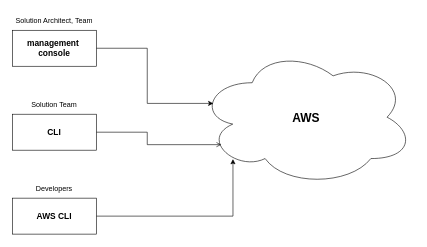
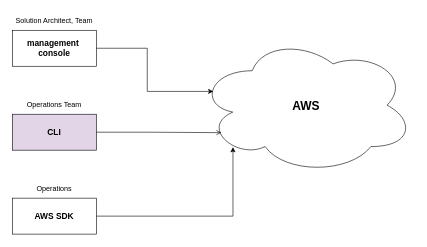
node "Solution Team": label "Solution Team" -> "Operations Team"
node "AWS": moved (306, 117) -> (306, 105)
node "CLI": fillcolor #ffffff -> #e1d5e7
node "Developers": label "Developers" -> "Operations"
node "AWS CLI": label "AWS CLI" -> "AWS SDK"
